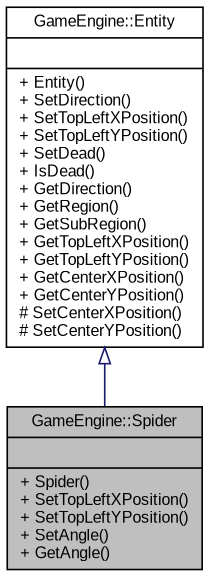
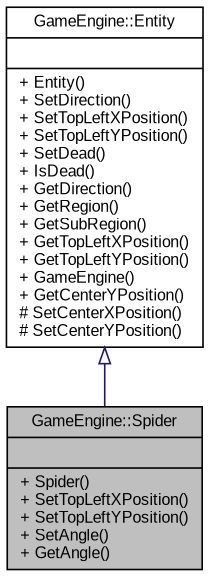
node "GameEngine::Entity": text "+ GetCenterXPosition()" -> "+ GameEngine()"
